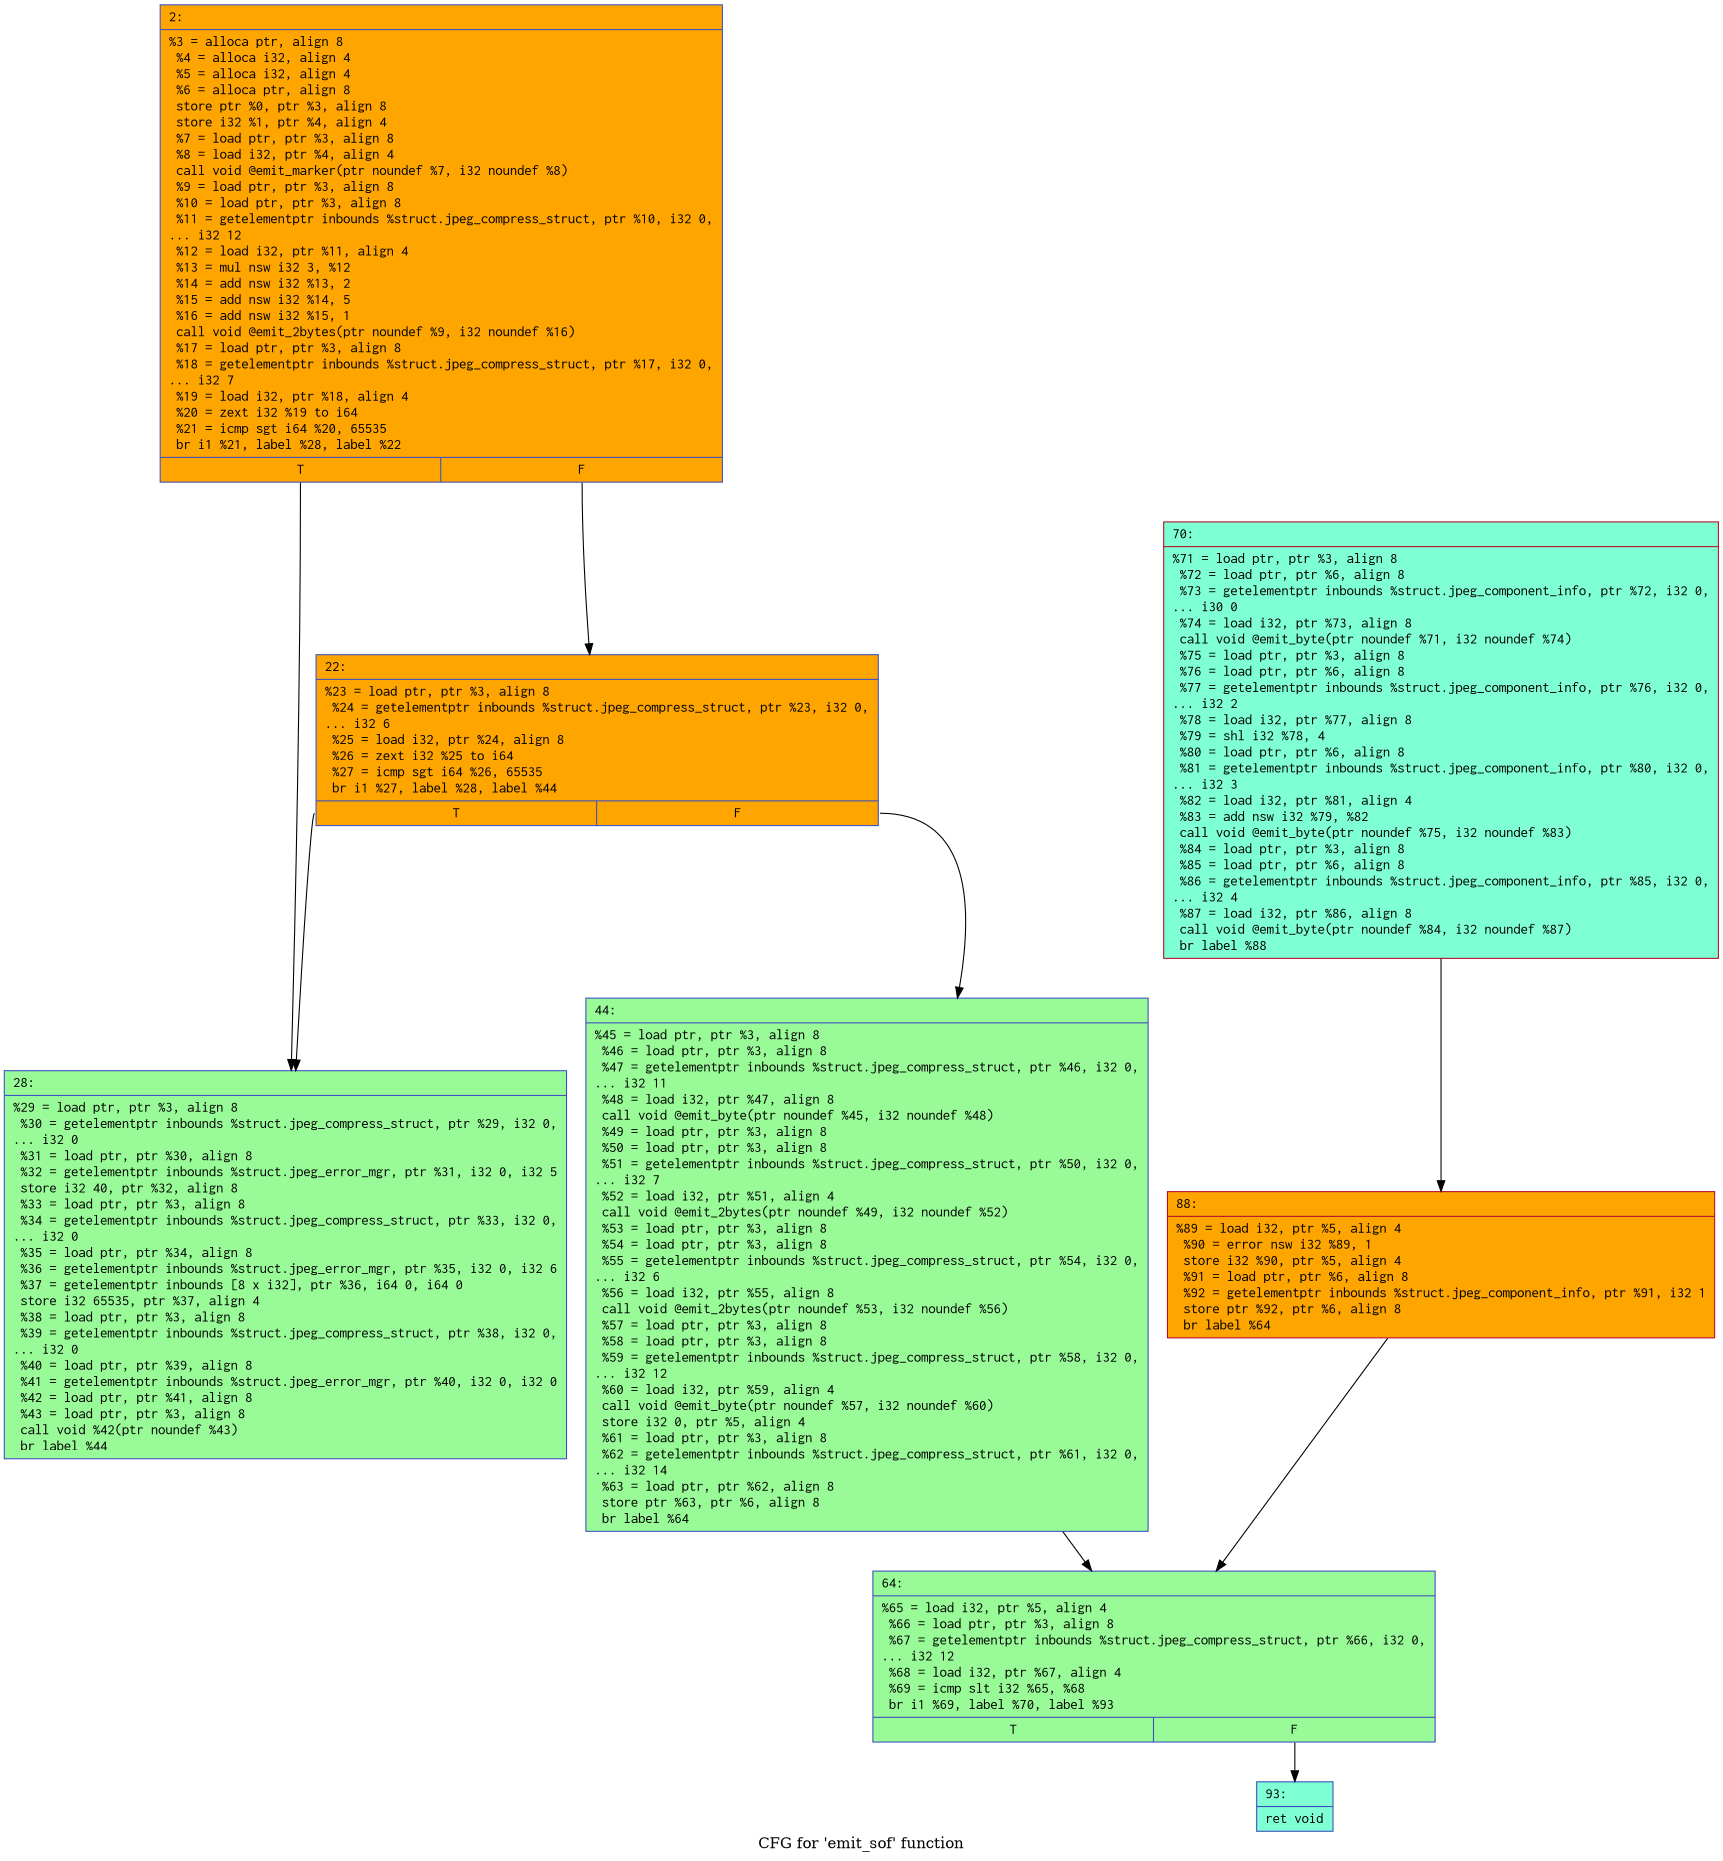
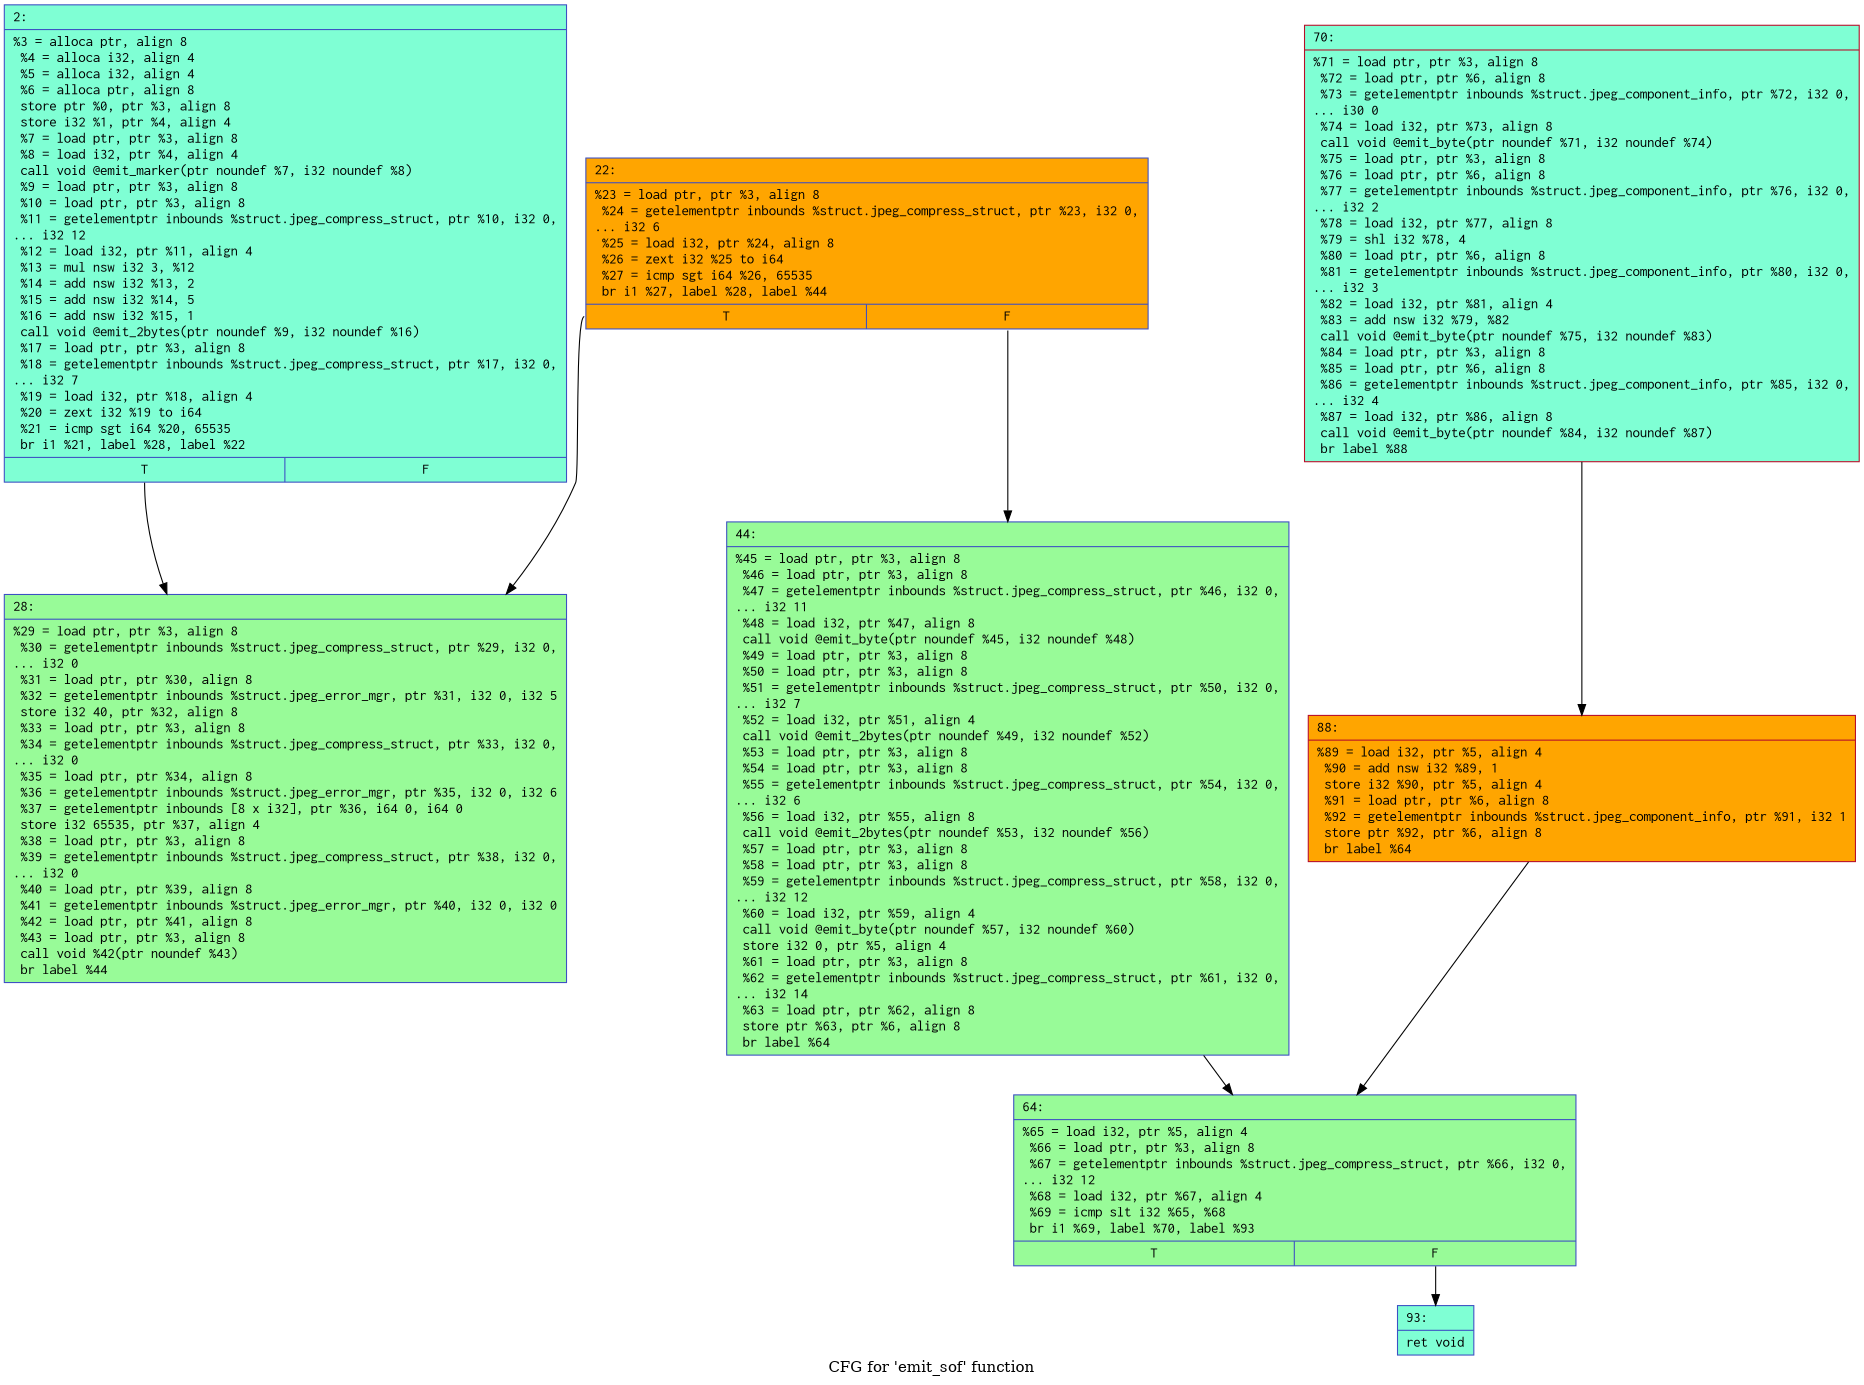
node "2:": fillcolor orange -> aquamarine
edge "2:" -> "22:": removed
node "88:": text "%90 = error nsw i32 %89, 1" -> "%90 = add nsw i32 %89, 1"
